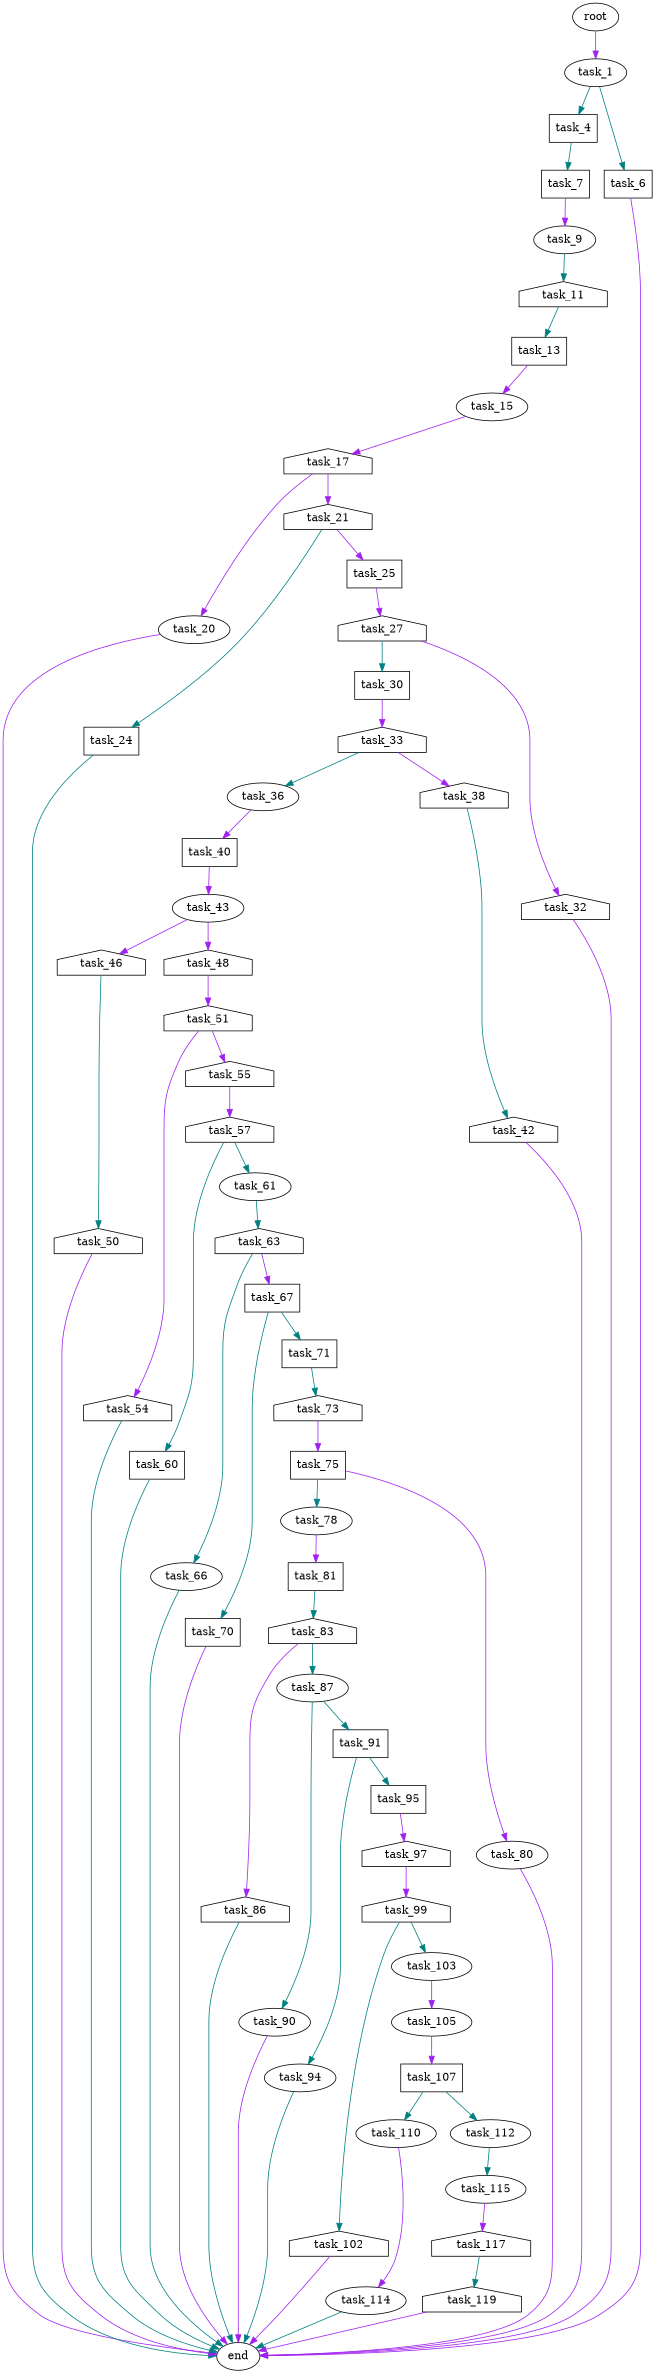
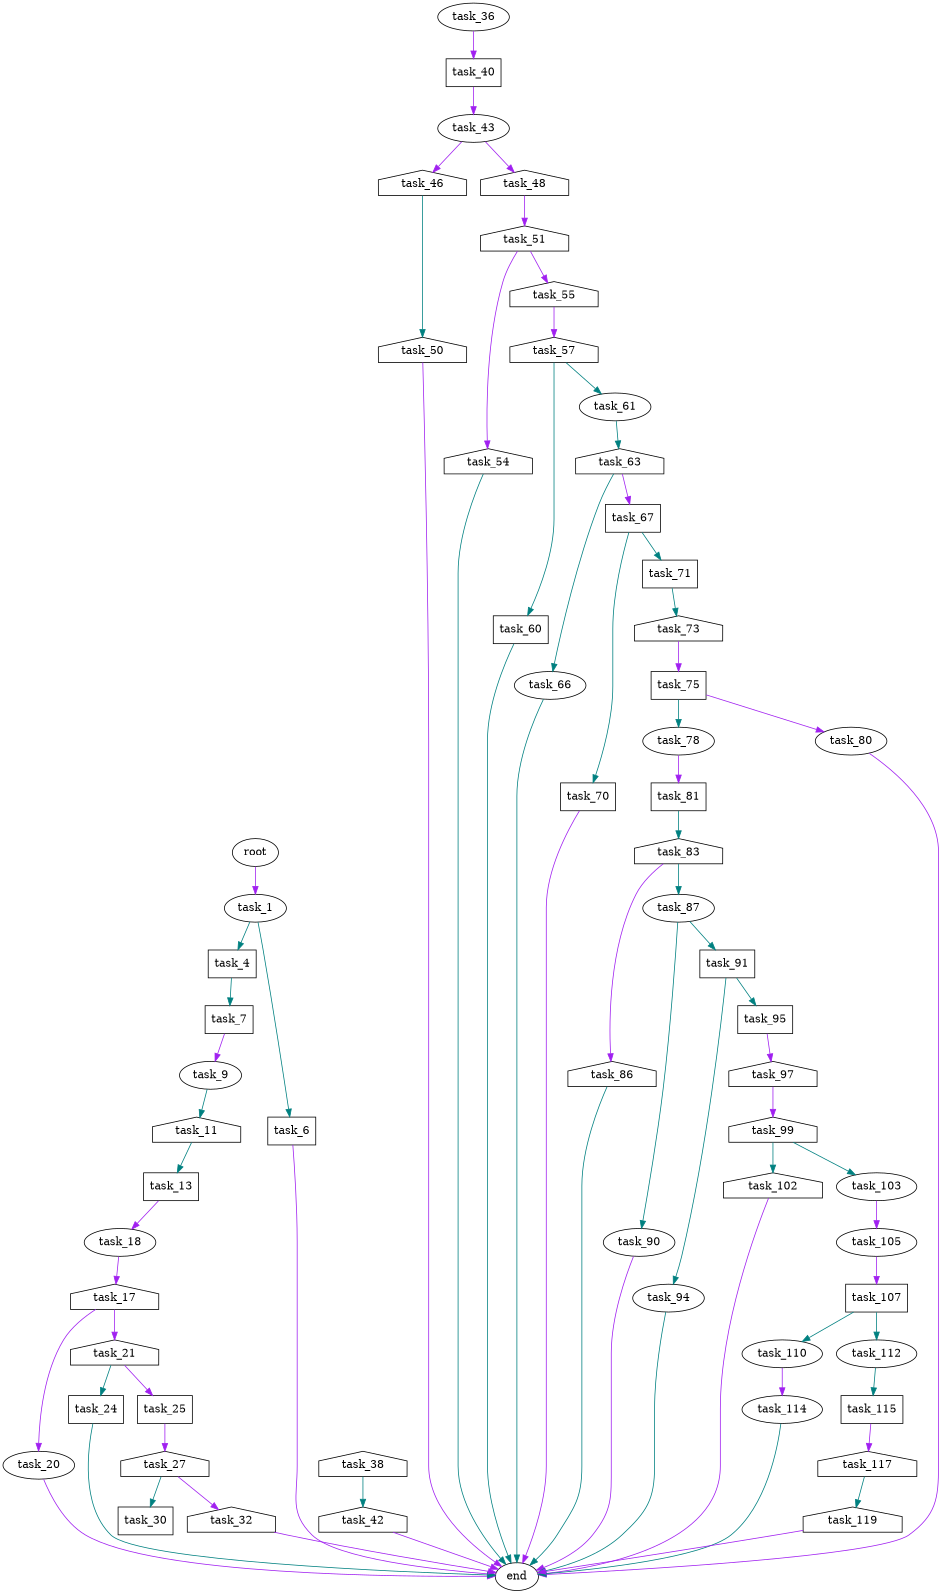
node "task_15": label "task_15" -> "task_18"
node "task_33": removed
node "task_115": shape ellipse -> box
